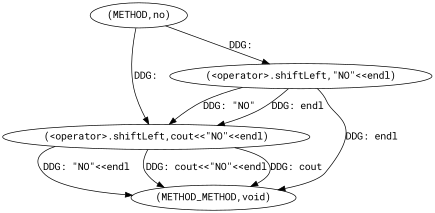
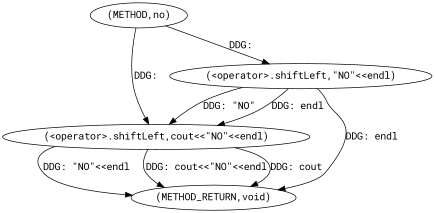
node "(METHOD_METHOD,void)": label "(METHOD_METHOD,void)" -> "(METHOD_RETURN,void)"
